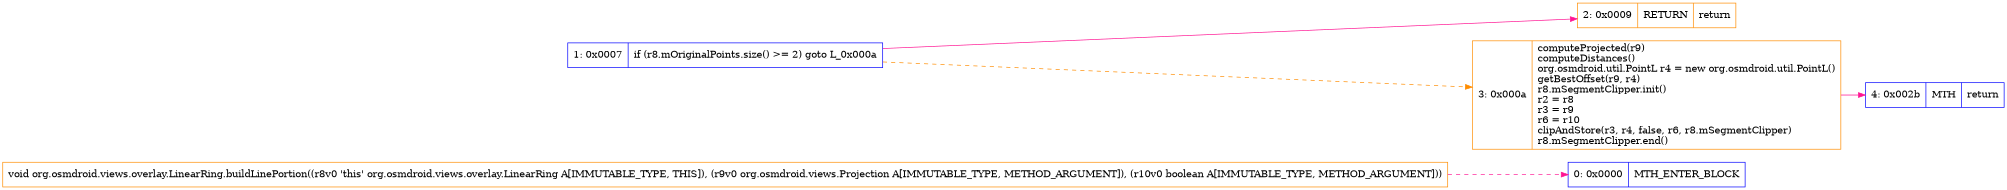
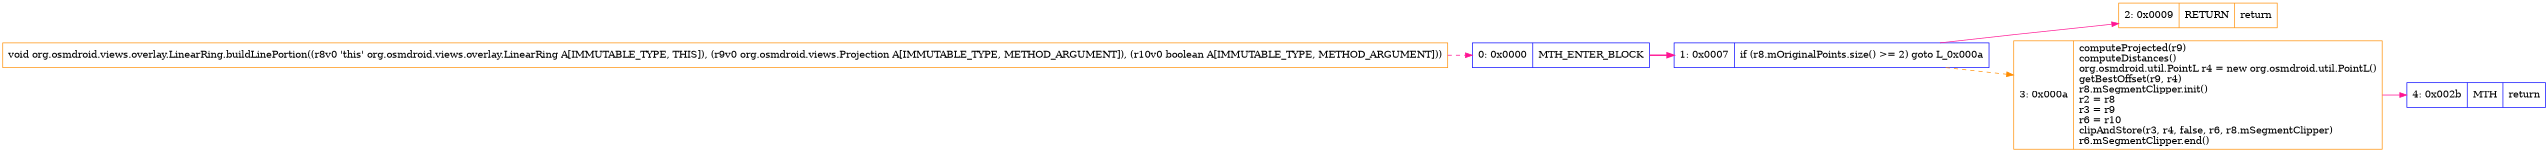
edge "0: 0x0000" -> "1: 0x0007": added
node "3: 0x000a": text "r8.mSegmentClipper.end()" -> "r6.mSegmentClipper.end()"
